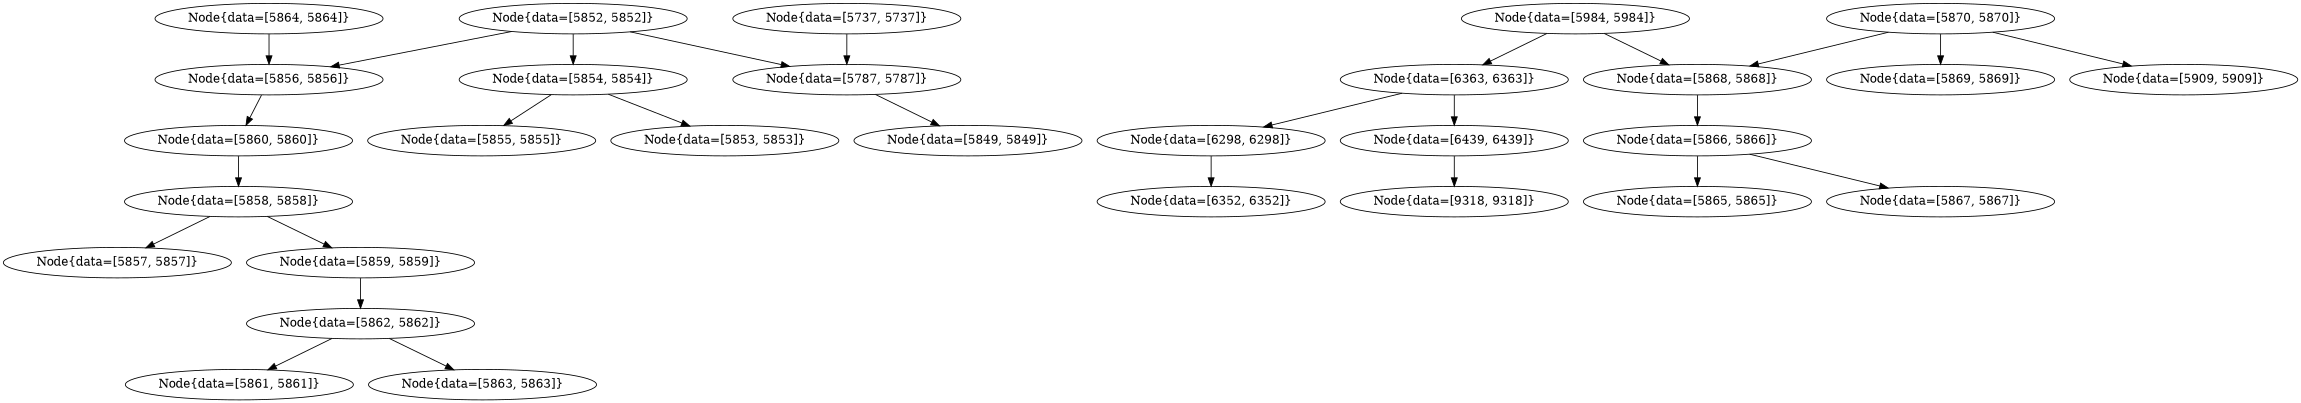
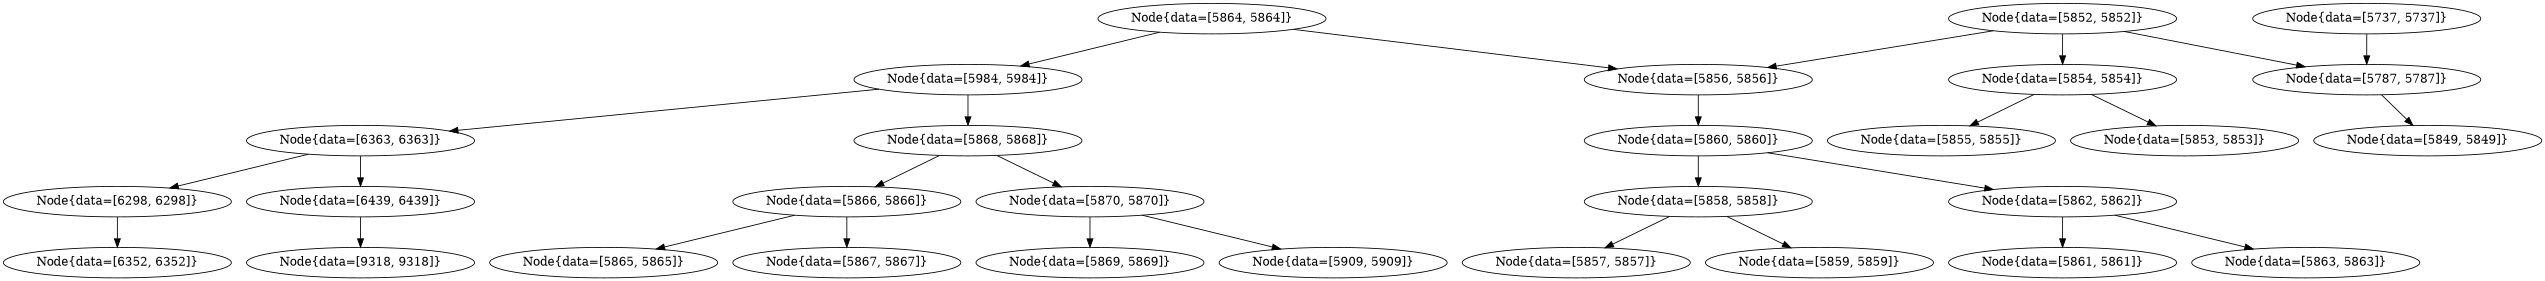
edge "Node{data=[5864, 5864]}" -> "Node{data=[5984, 5984]}": added
edge "Node{data=[5870, 5870]}" -> "Node{data=[5868, 5868]}": reversed
edge "Node{data=[5859, 5859]}" -> "Node{data=[5862, 5862]}": now "Node{data=[5860, 5860]}" -> "Node{data=[5862, 5862]}"
